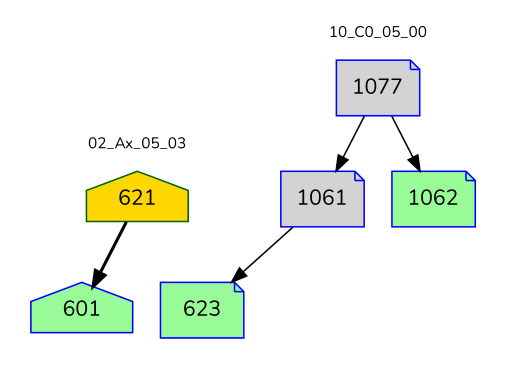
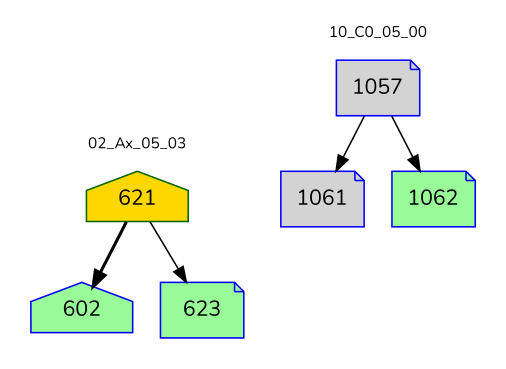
node "1077": label "1077" -> "1057"
edge "1061" -> "623": now "621" -> "623"
node "601": label "601" -> "602"
